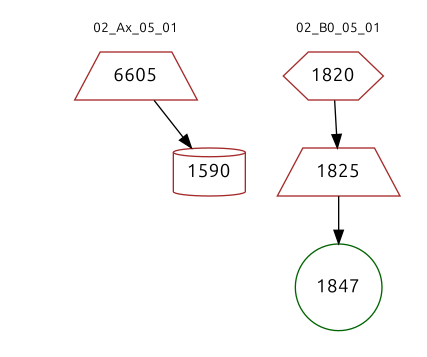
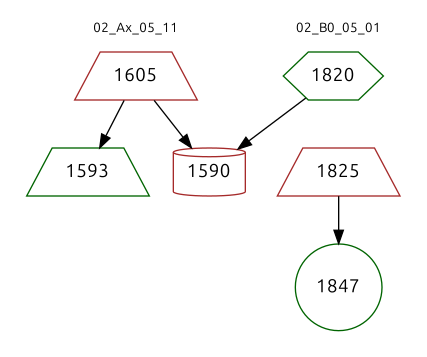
cluster "02_Ax_05_01": label "02_Ax_05_01" -> "02_Ax_05_11"
node "6605": label "6605" -> "1605"
node "1820": color brown -> darkgreen
edge "1820" -> "1825": now "1820" -> "1590"
node "1593": added
